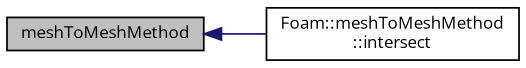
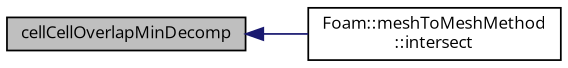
node "meshToMeshMethod": label "meshToMeshMethod" -> "cellCellOverlapMinDecomp"
